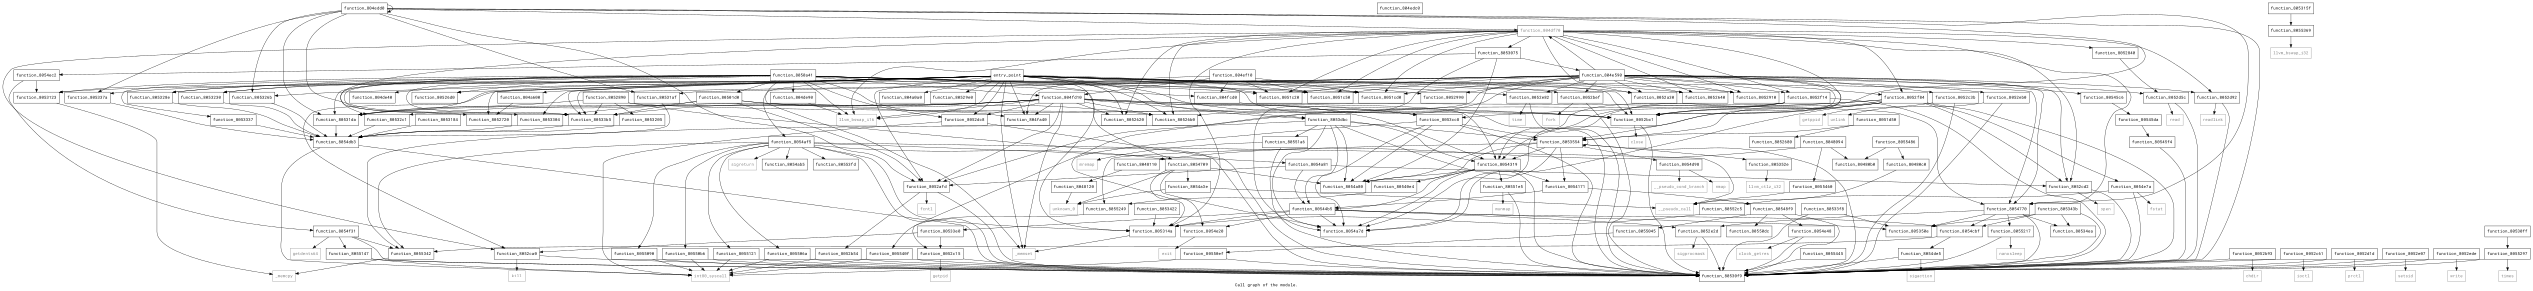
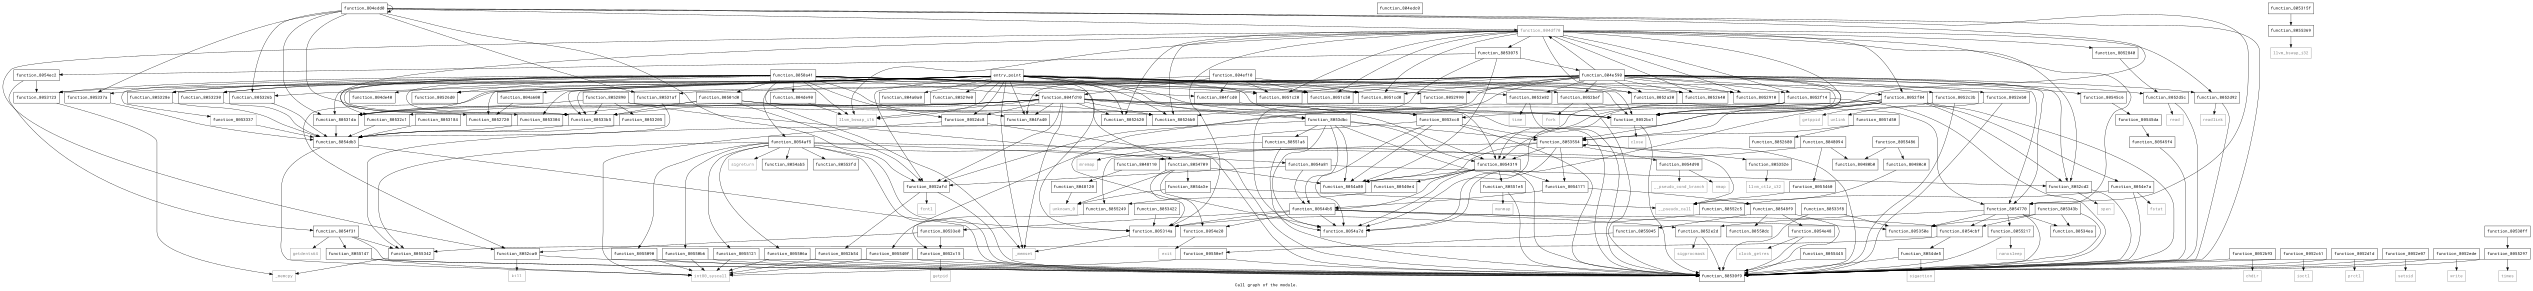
node "function_8053337": color black -> gray50
